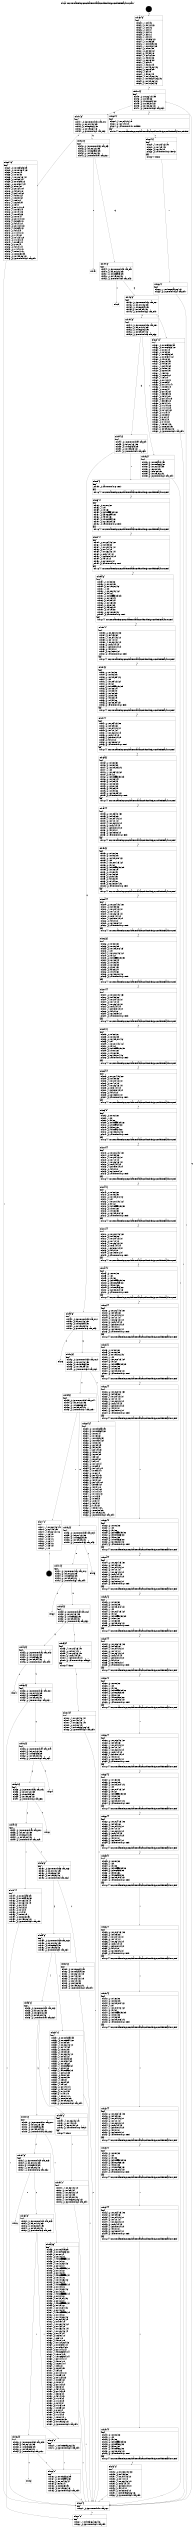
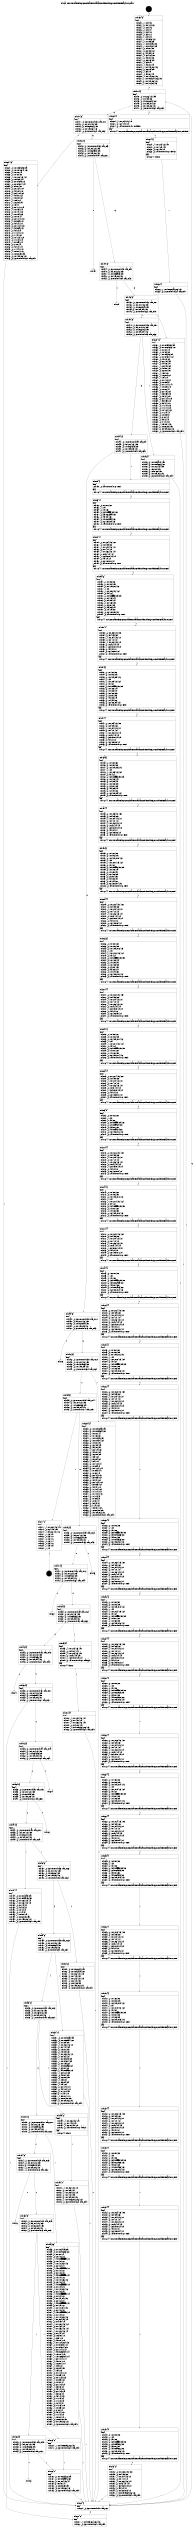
edge "0x40281b [5]" -> "0x402601 [12]": reversed
